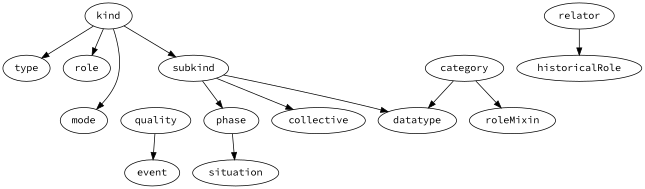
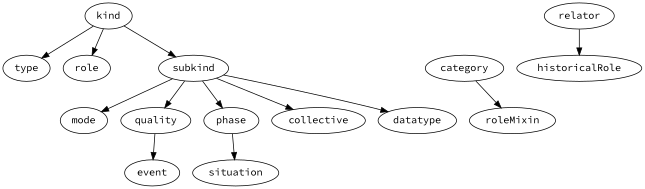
edge "kind" -> "mode": now "subkind" -> "mode"
edge "subkind" -> "quality": added
edge "category" -> "datatype": removed
